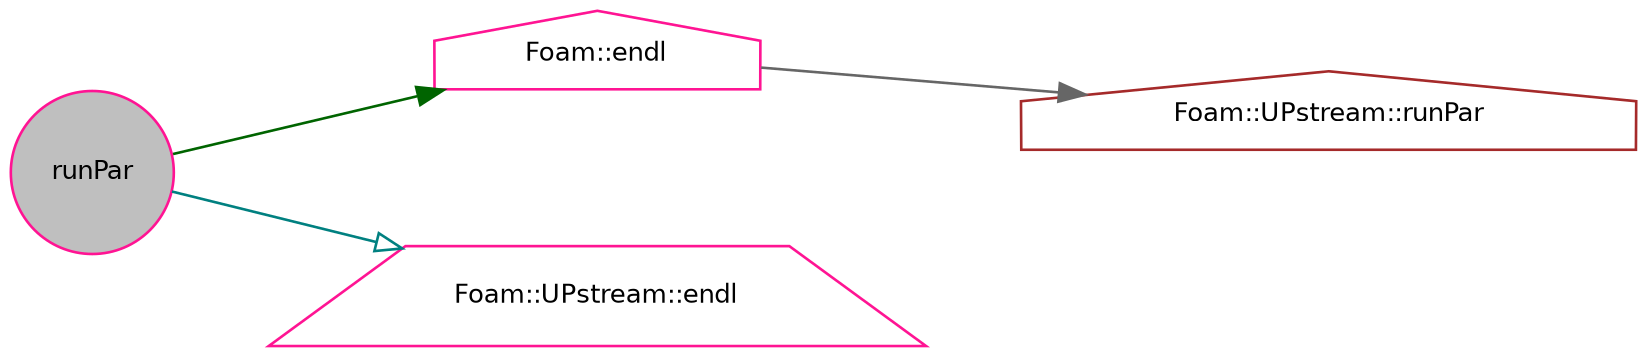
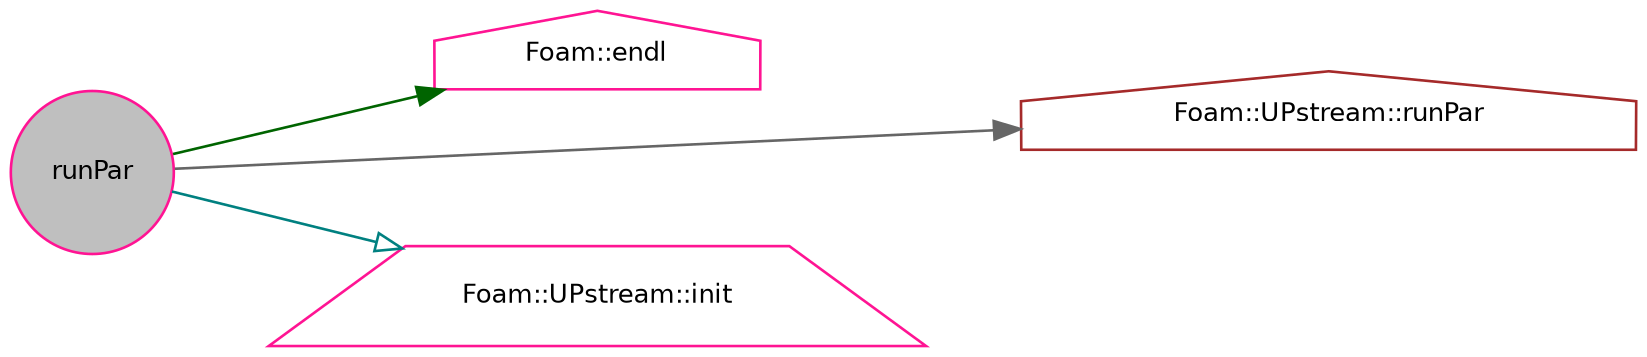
edge "Foam::endl" -> "Foam::UPstream::runPar": now "runPar" -> "Foam::UPstream::runPar"
node "Foam::UPstream::endl": label "Foam::UPstream::endl" -> "Foam::UPstream::init"
